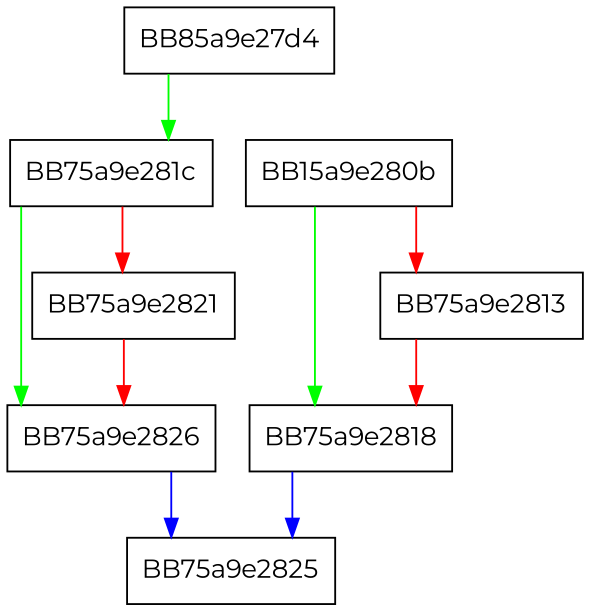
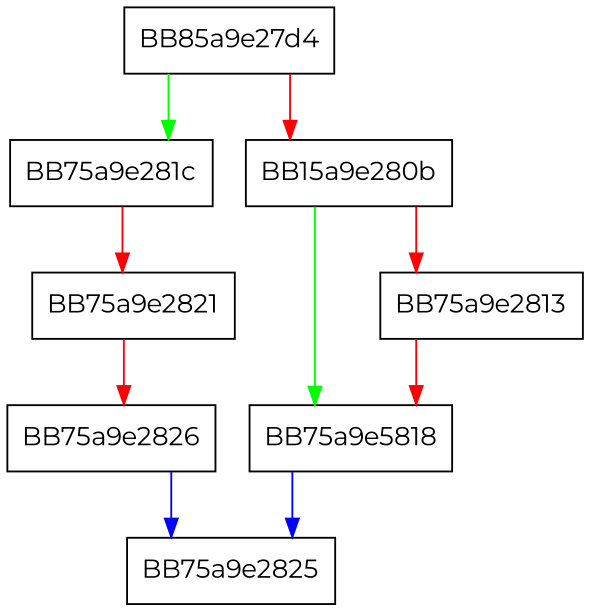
edge "BB85a9e27d4" -> "BB15a9e280b": added
edge "BB75a9e281c" -> "BB75a9e2826": removed
node "BB75a9e2818": label "BB75a9e2818" -> "BB75a9e5818"
